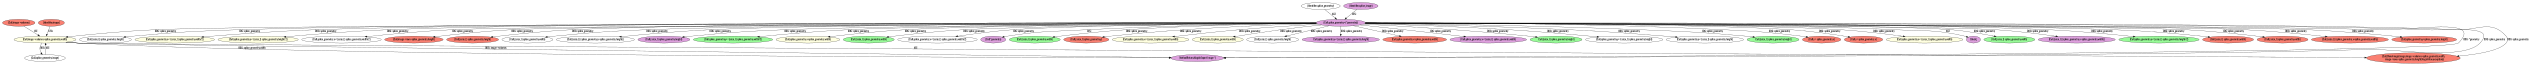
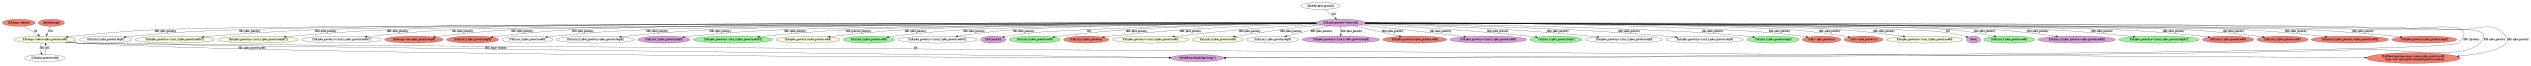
node "(Identifier,splice_image)": removed
edge "(Call,splice_geometry=(*geometry))" -> "(Call,splice_geometry.y+=(ssize_t) splice_geometry.width/2)": label "DDG: splice_geometry" -> "DDG: geometry_geometry"
node "(Call,splice_geometry.image)": label "(Call,splice_geometry.image)" -> "(Call,splice_geometry.width)"
